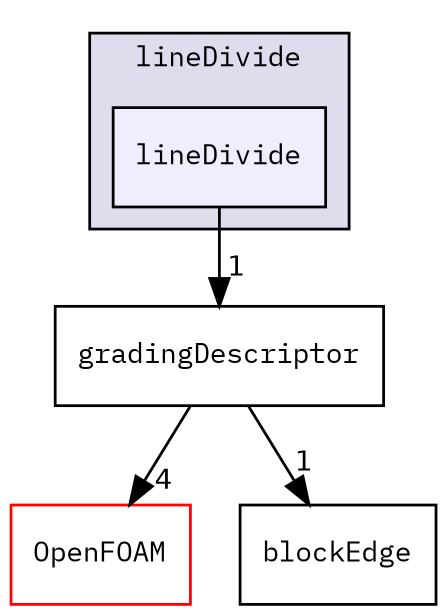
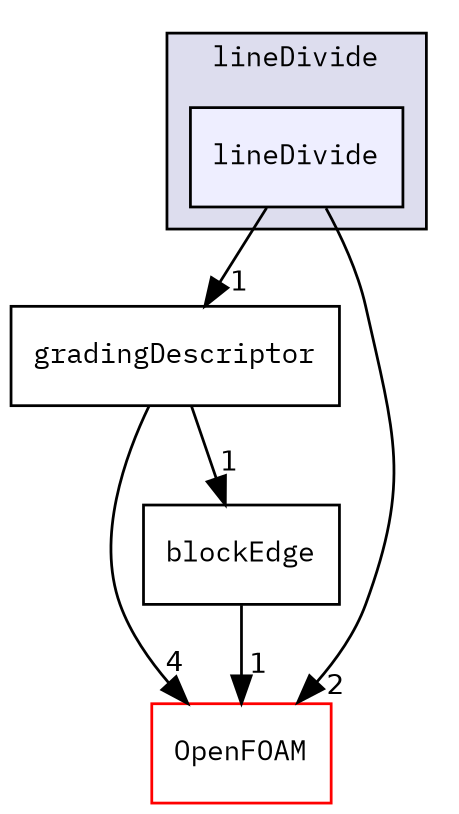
edge "lineDivide" -> "OpenFOAM": added
edge "blockEdge" -> "OpenFOAM": added
